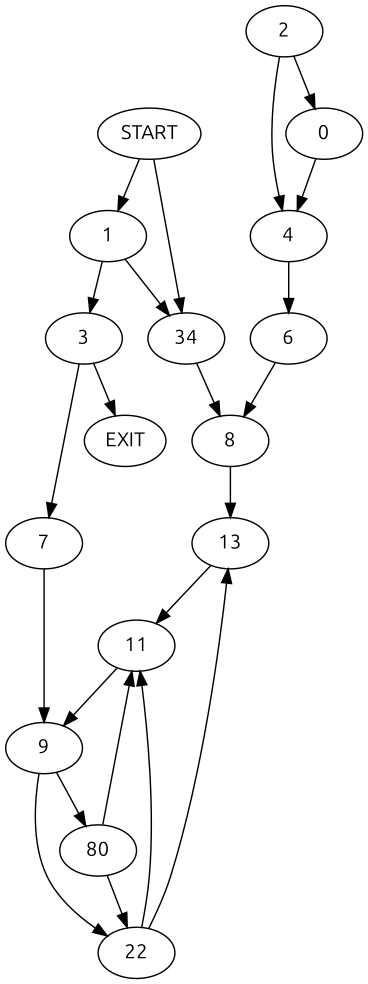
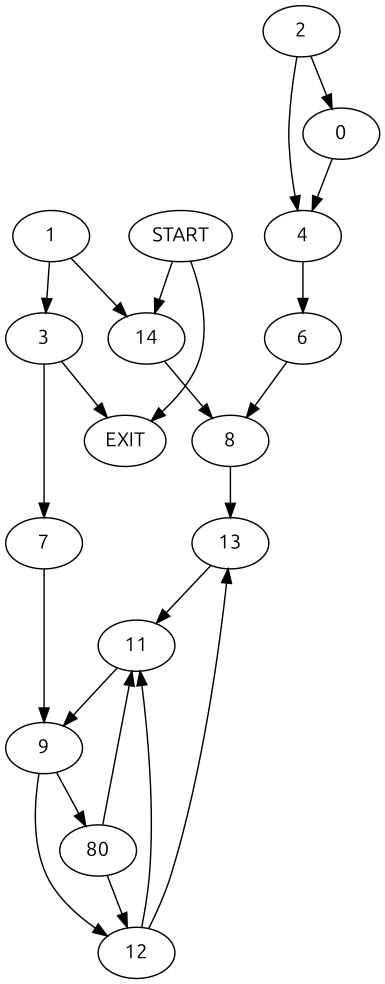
edge "START" -> "1": now "START" -> "EXIT"
node "34": label "34" -> "14"
node "22": label "22" -> "12"
